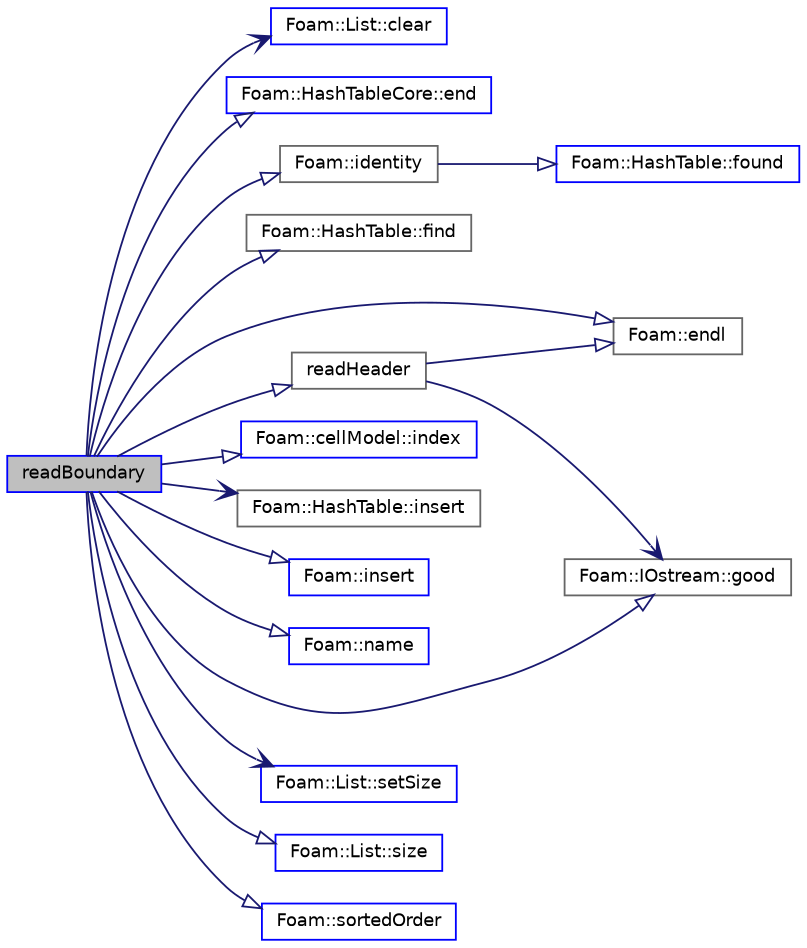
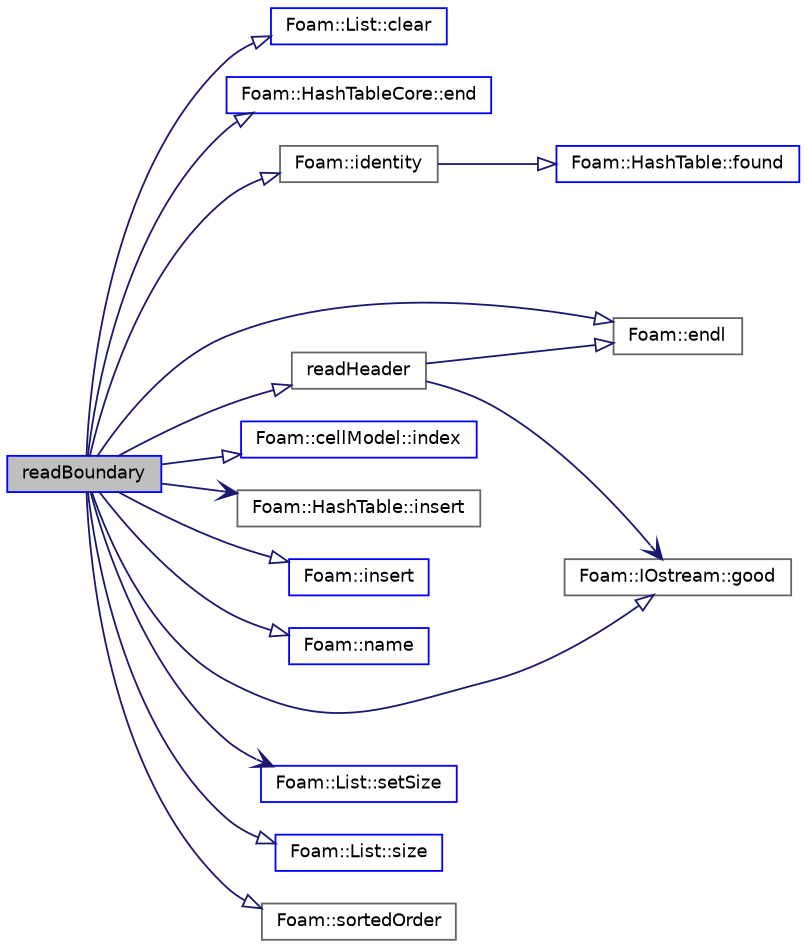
edge "readBoundary" -> "Foam::List::clear": arrowhead vee -> onormal
node "Foam::HashTable::find": removed
node "Foam::sortedOrder": color blue -> gray40
